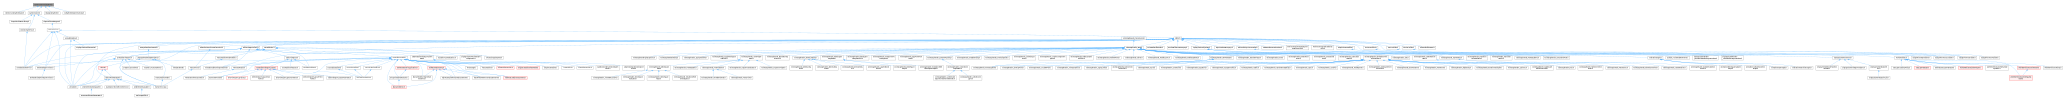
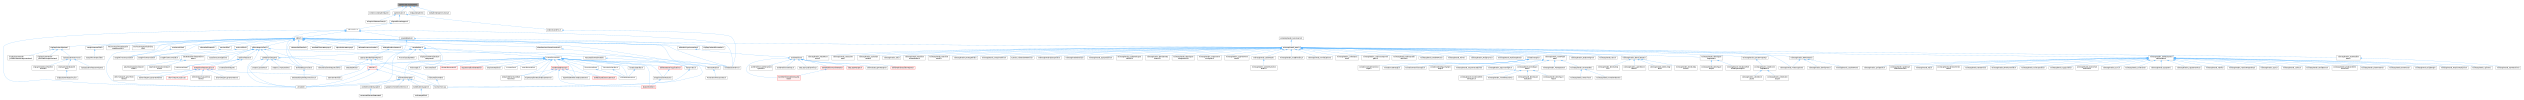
node "AnimGraphNode_SpringBone.h": added
node "AnimGraphNode_LinkedAnim SequencerEditorViewModel.h": label "AnimGraphNode_LinkedAnim SequencerEditorViewModel.h" -> "AnimGraphNode_LinkedAnim Graph.h"
